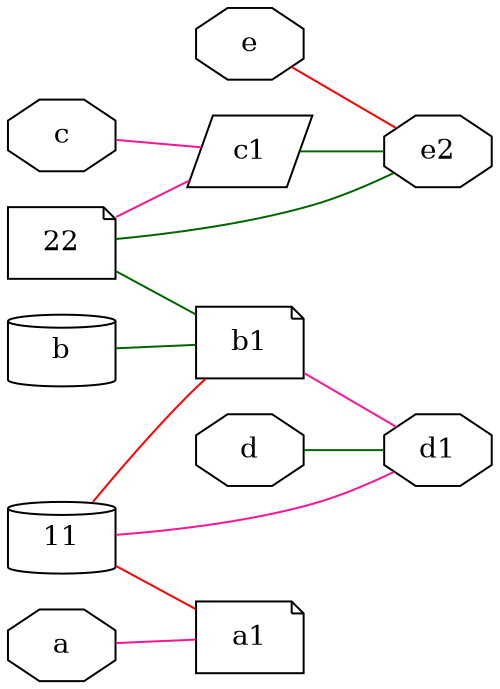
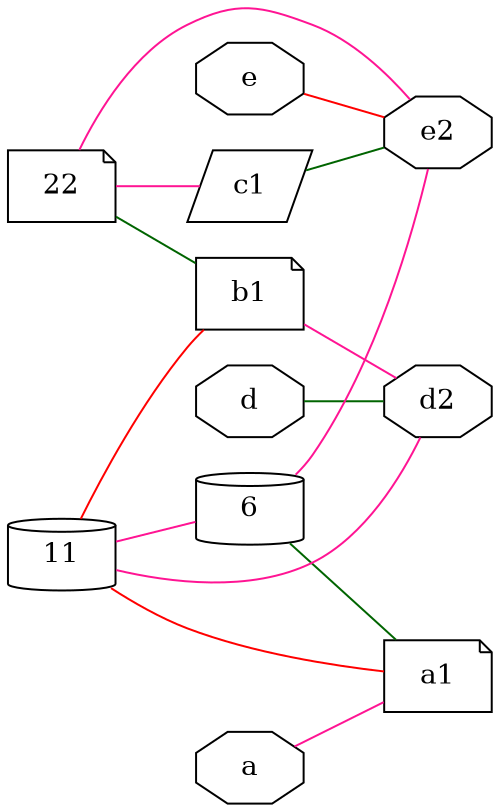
node "c": removed
edge "e2" -- "22": color darkgreen -> deeppink
node "b": removed
node "d1": label "d1" -> "d2"
node "6": added
